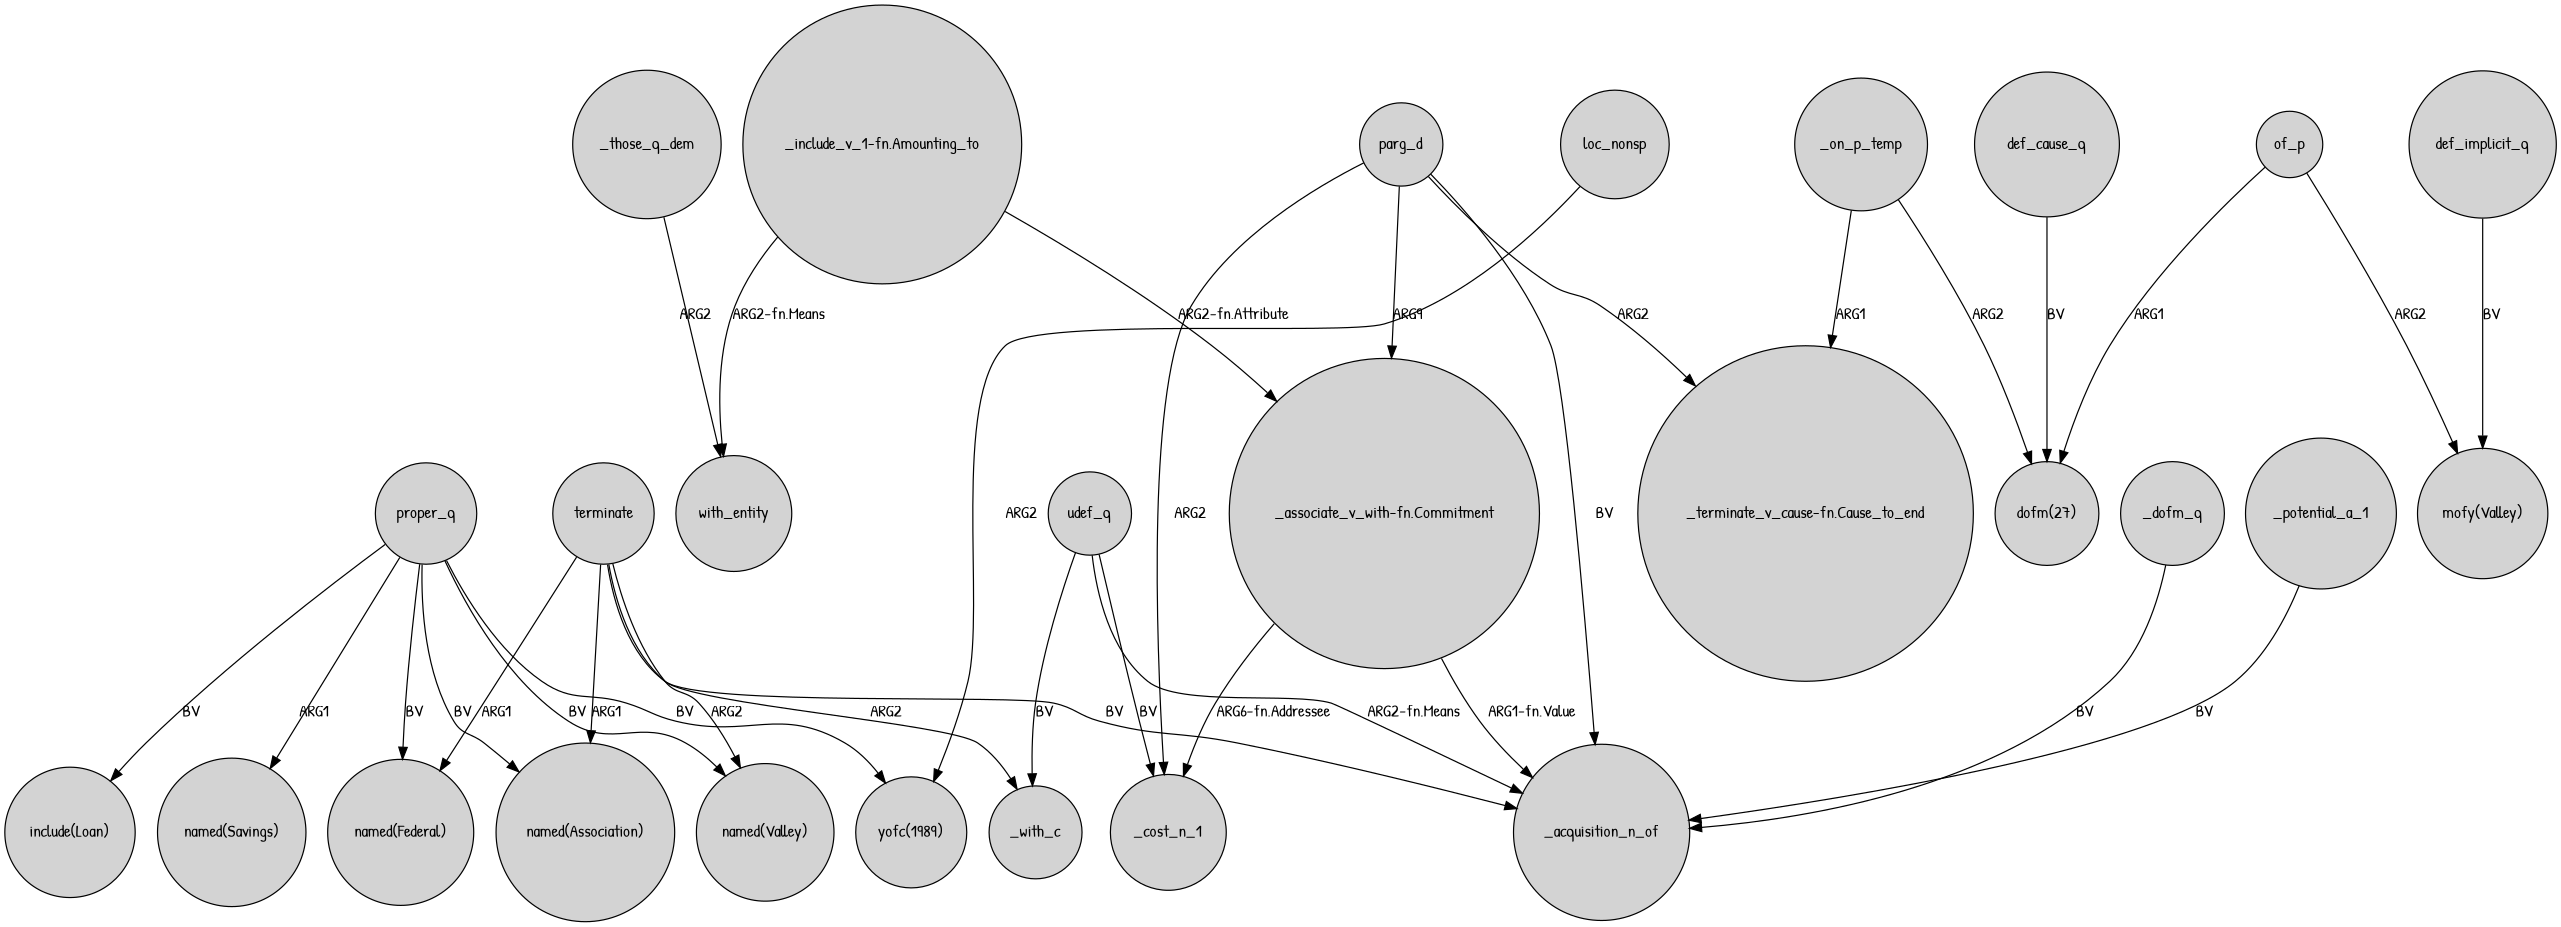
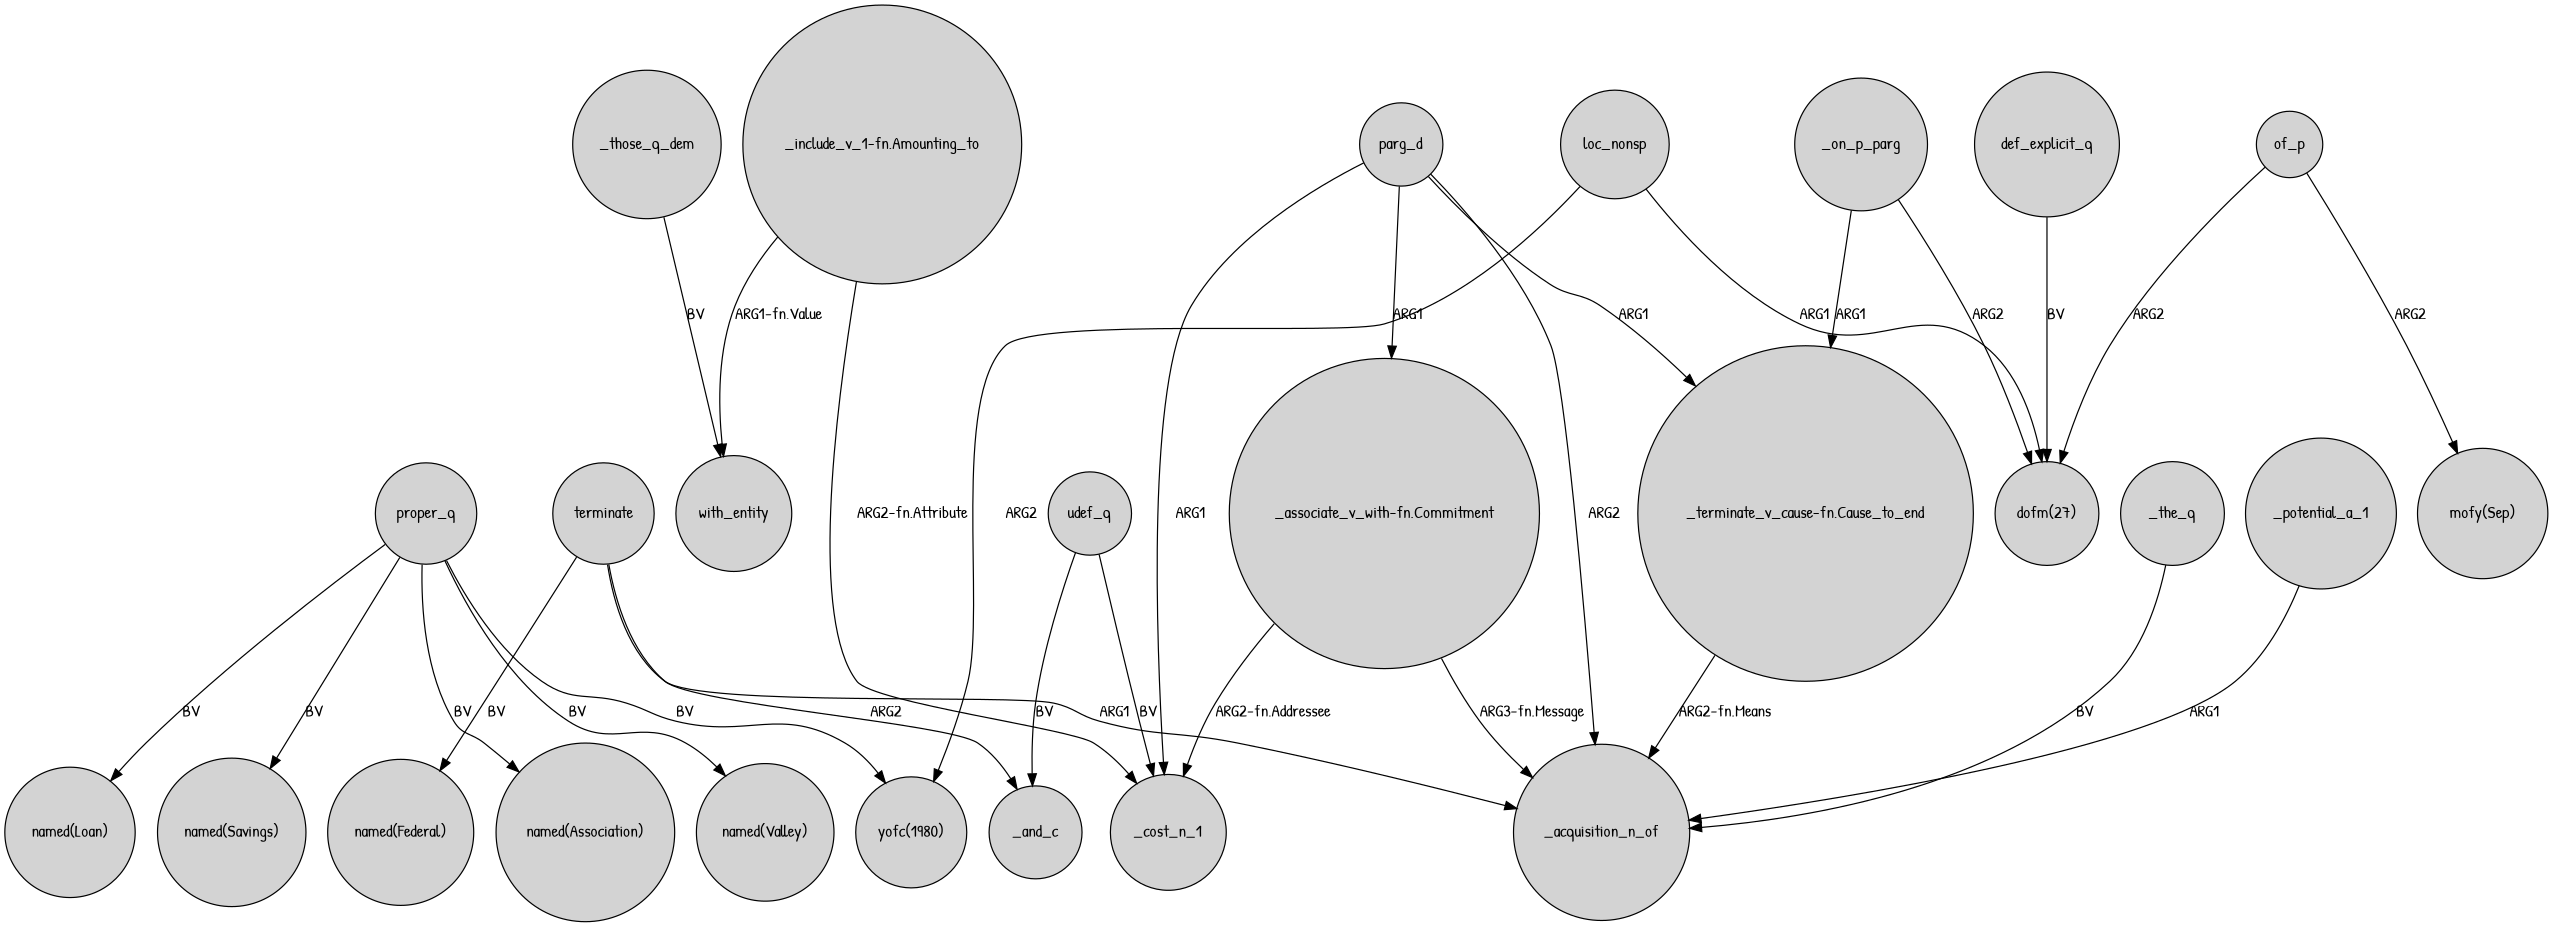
node "_on_p_temp": label "_on_p_temp" -> "_on_p_parg"
node "def_cause_q": label "def_cause_q" -> "def_explicit_q"
node "def_implicit_q": removed
edge "_include_v_1-fn.Amounting_to" -> "_associate_v_with-fn.Commitment": now "_include_v_1-fn.Amounting_to" -> "_cost_n_1"
edge "_those_q_dem" -> "with_entity": label "ARG2" -> "BV"
edge "_include_v_1-fn.Amounting_to" -> "with_entity": label "ARG2-fn.Means" -> "ARG1-fn.Value"
edge "parg_d" -> "_associate_v_with-fn.Commitment": label "ARG9" -> "ARG1"
edge "parg_d" -> "_terminate_v_cause-fn.Cause_to_end": label "ARG2" -> "ARG1"
edge "of_p" -> "dofm(27)": label "ARG1" -> "ARG2"
edge "loc_nonsp" -> "dofm(27)": added, label "ARG1"
edge "parg_d" -> "_cost_n_1": label "ARG2" -> "ARG1"
edge "parg_d" -> "_acquisition_n_of": label "BV" -> "ARG2"
node "_dofm_q": label "_dofm_q" -> "_the_q"
node "mofy(Valley)": label "mofy(Valley)" -> "mofy(Sep)"
edge "terminate" -> "named(Association)": removed, label "ARG1"
edge "proper_q" -> "named(Federal)": removed, label "BV"
edge "udef_q" -> "_acquisition_n_of": now "_terminate_v_cause-fn.Cause_to_end" -> "_acquisition_n_of"
edge "terminate" -> "named(Valley)": removed, label "ARG2"
edge "proper_q" -> "named(Savings)": label "ARG1" -> "BV"
edge "terminate" -> "named(Federal)": label "ARG1" -> "BV"
edge "terminate" -> "_acquisition_n_of": label "BV" -> "ARG1"
edge "_associate_v_with-fn.Commitment" -> "_cost_n_1": label "ARG6-fn.Addressee" -> "ARG2-fn.Addressee"
edge "_associate_v_with-fn.Commitment" -> "_acquisition_n_of": label "ARG1-fn.Value" -> "ARG3-fn.Message"
edge "_potential_a_1" -> "_acquisition_n_of": label "BV" -> "ARG1"
node "include(Loan)": label "include(Loan)" -> "named(Loan)"
node "yofc(1989)": label "yofc(1989)" -> "yofc(1980)"
node "_with_c": label "_with_c" -> "_and_c"
